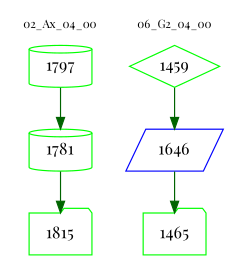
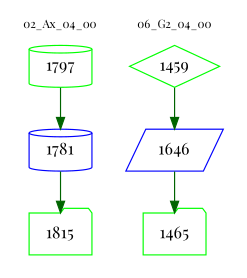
node "1781": color green -> blue
